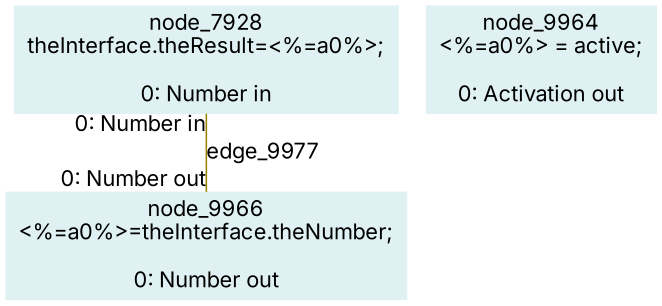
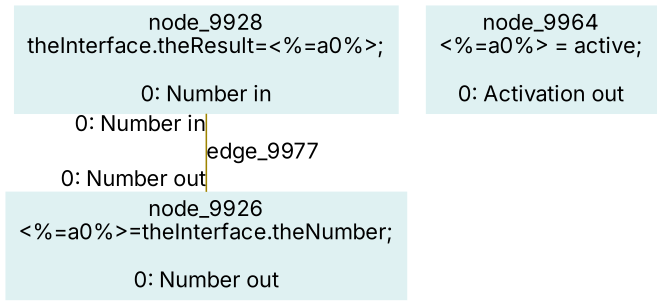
node "node_7928 theInterface.theResult=<%=a0%>; 0: Number in": label "node_7928 theInterface.theResult=<%=a0%>; 0: Number in" -> "node_9928 theInterface.theResult=<%=a0%>; 0: Number in"
node "node_9966 <%=a0%>=theInterface.theNumber; 0: Number out": label "node_9966 <%=a0%>=theInterface.theNumber; 0: Number out" -> "node_9926 <%=a0%>=theInterface.theNumber; 0: Number out"
